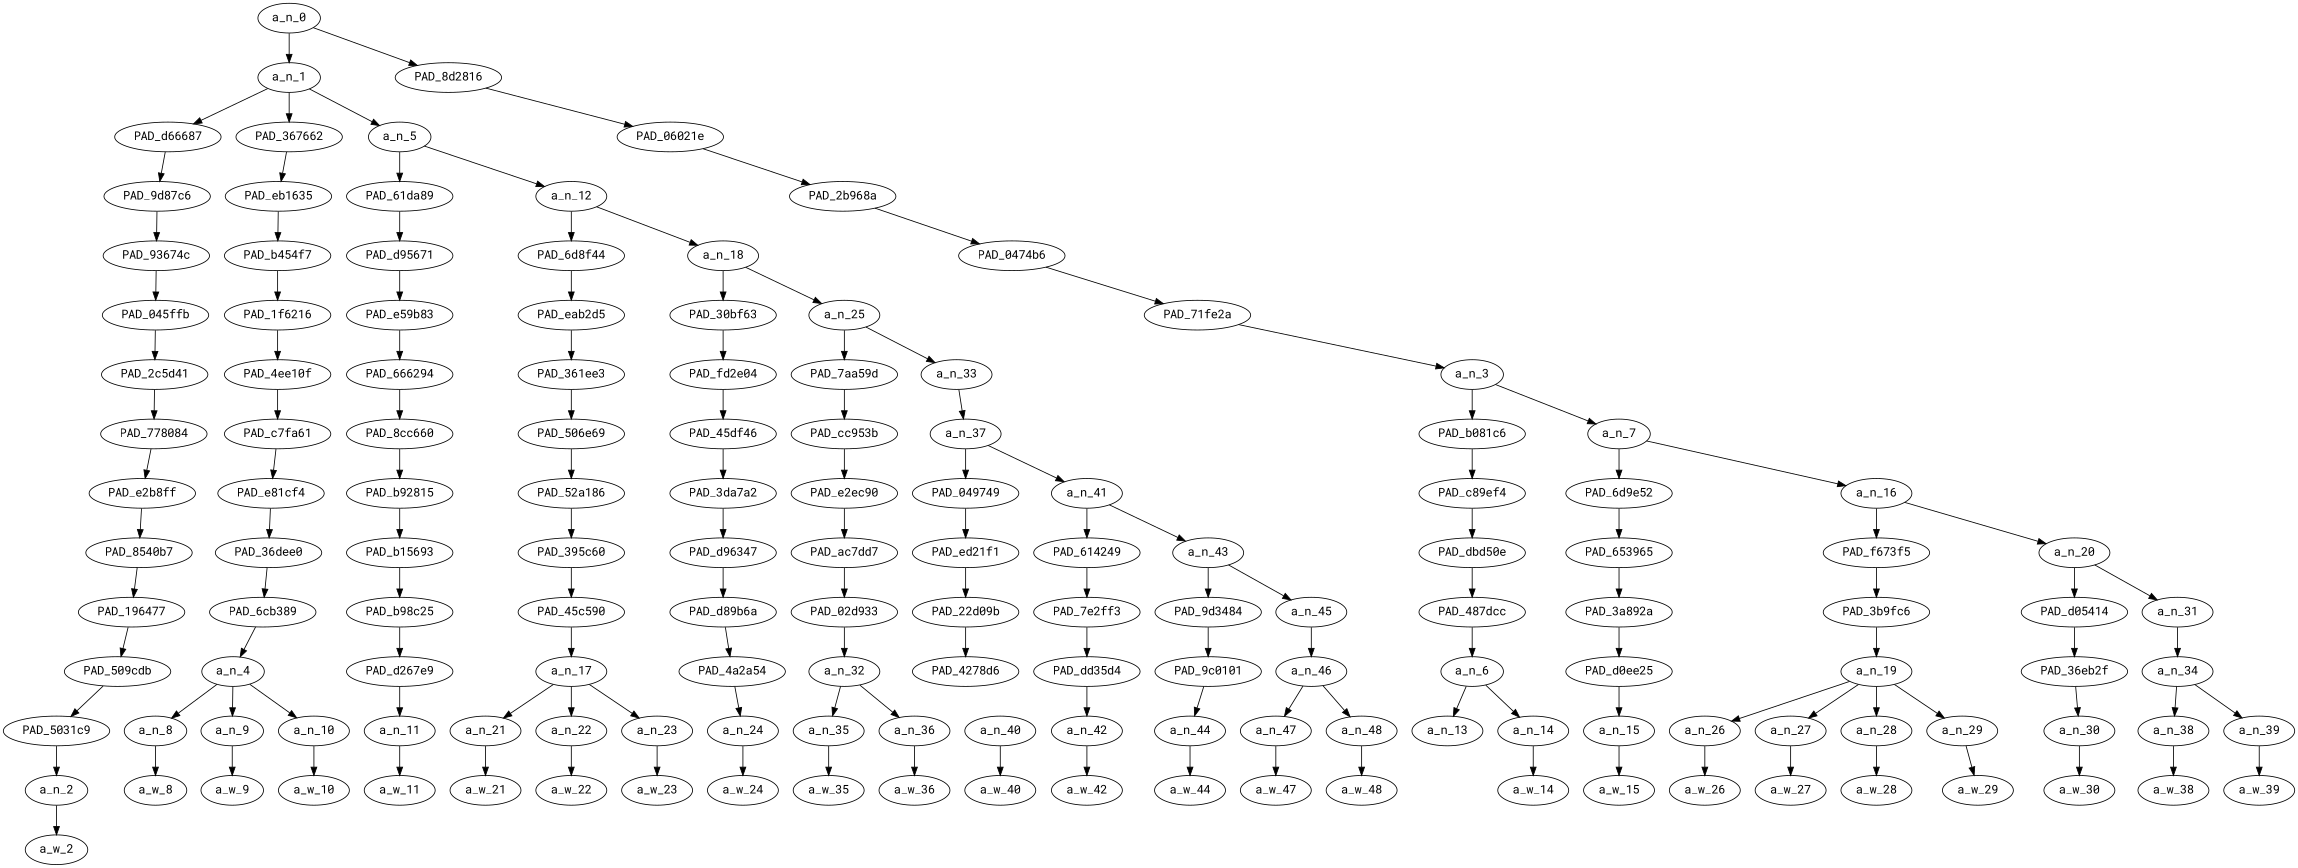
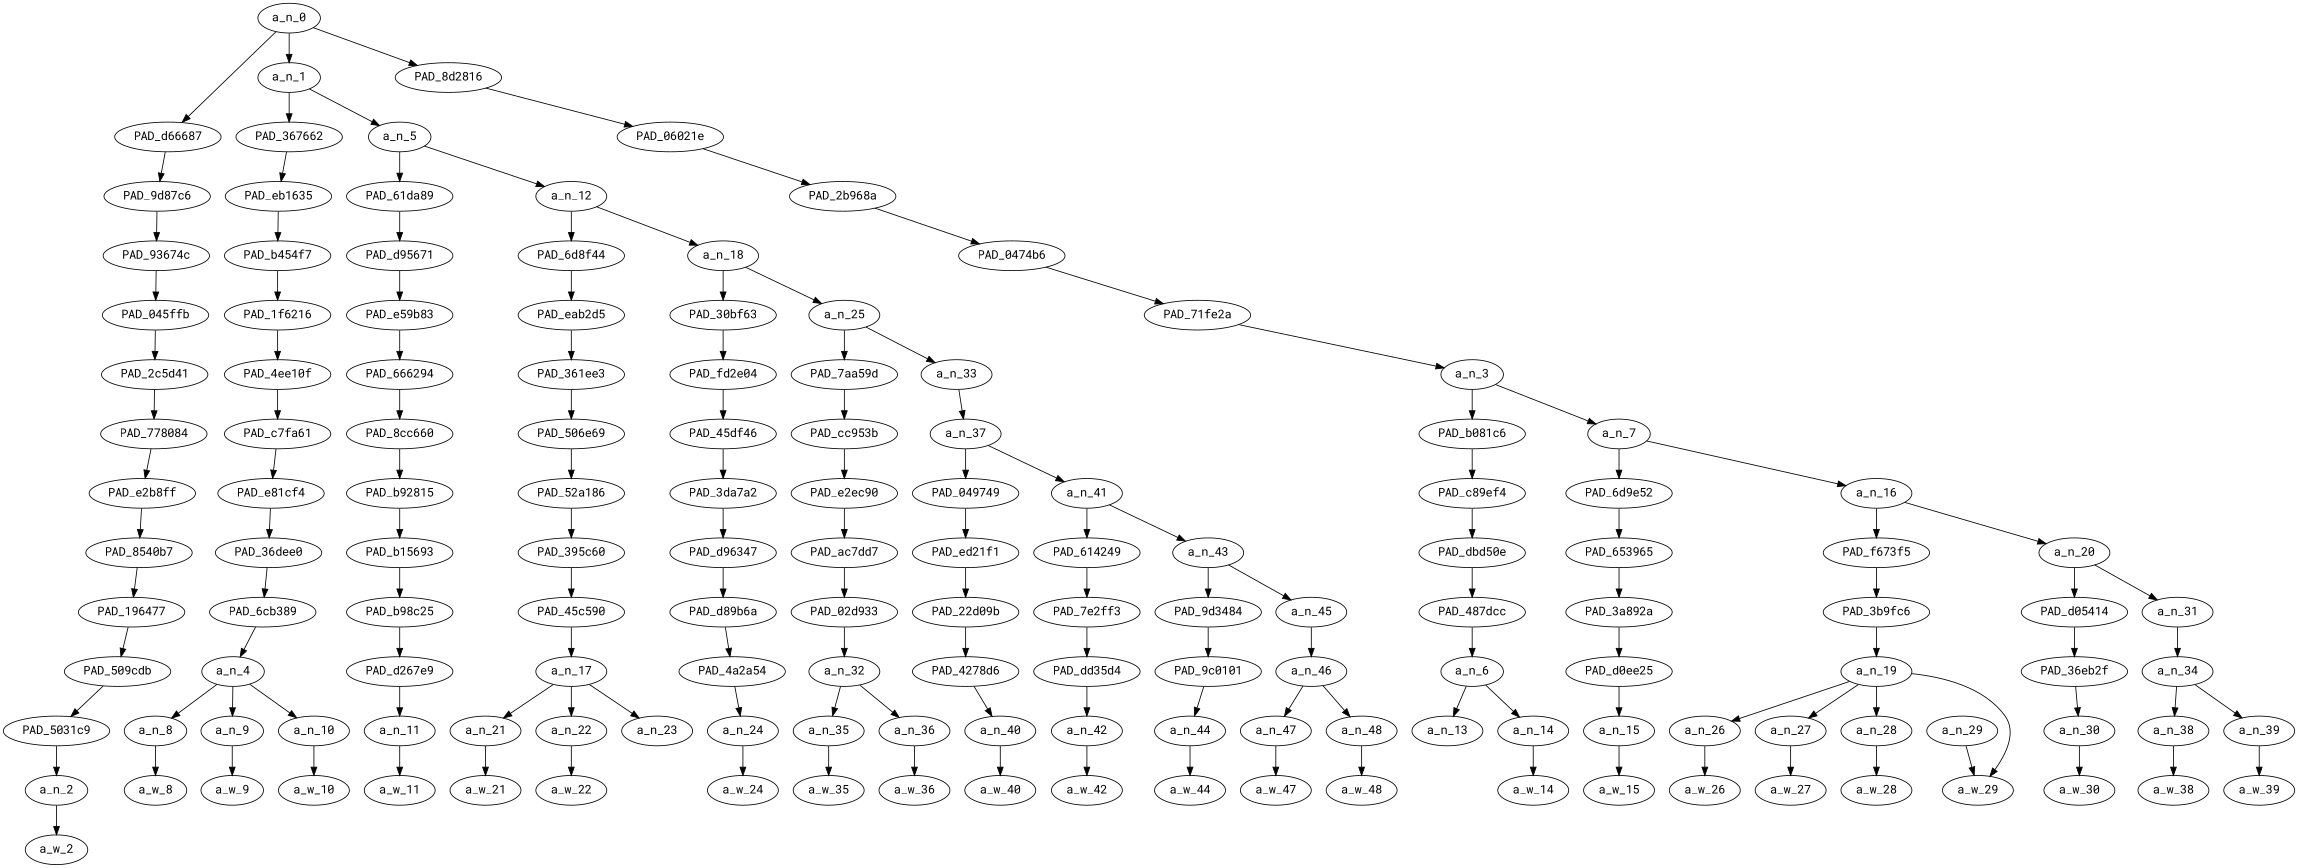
edge "a_n_1" -> "PAD_d66687": now "a_n_0" -> "PAD_d66687"
edge "PAD_4278d6" -> "a_n_40": added
edge "a_n_19" -> "a_n_29": now "a_n_19" -> "a_w_29"
node "a_w_23": removed
